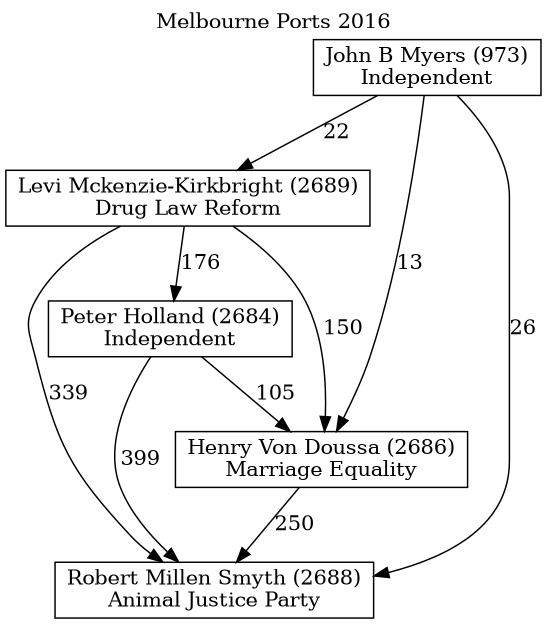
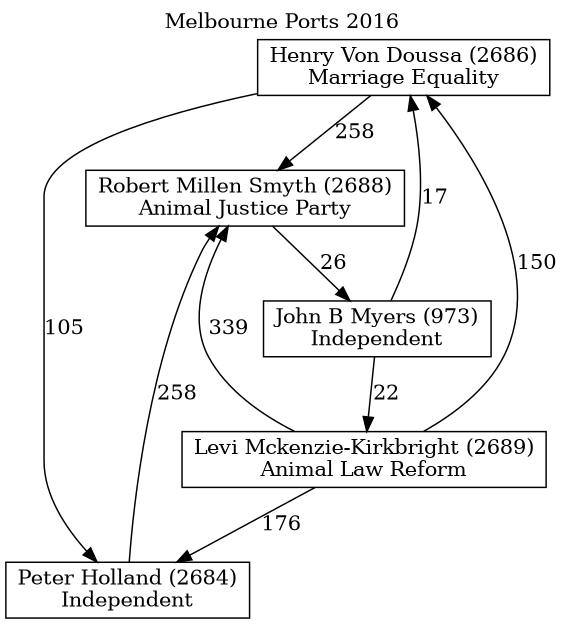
node "Levi Mckenzie-Kirkbright (2689) Drug Law Reform": label "Levi Mckenzie-Kirkbright (2689) Drug Law Reform" -> "Levi Mckenzie-Kirkbright (2689) Animal Law Reform"
edge "John B Myers (973) Independent" -> "Henry Von Doussa (2686) Marriage Equality": label "13" -> "17"
edge "John B Myers (973) Independent" -> "Robert Millen Smyth (2688) Animal Justice Party": reversed
edge "Peter Holland (2684) Independent" -> "Henry Von Doussa (2686) Marriage Equality": reversed
edge "Peter Holland (2684) Independent" -> "Robert Millen Smyth (2688) Animal Justice Party": label "399" -> "258"
edge "Henry Von Doussa (2686) Marriage Equality" -> "Robert Millen Smyth (2688) Animal Justice Party": label "250" -> "258"
